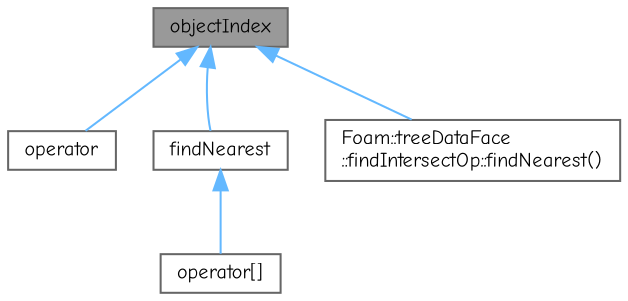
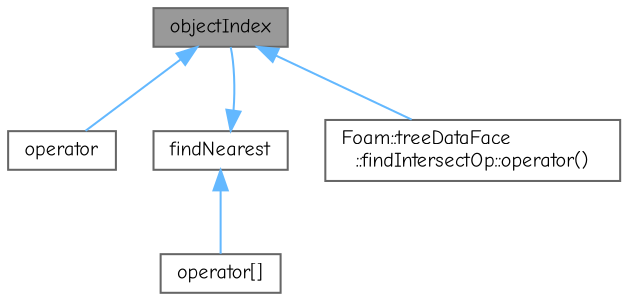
edge "findNearest" -> "objectIndex": reversed
node "Foam::treeDataFace ::findIntersectOp::findNearest()": label "Foam::treeDataFace ::findIntersectOp::findNearest()" -> "Foam::treeDataFace ::findIntersectOp::operator()"
